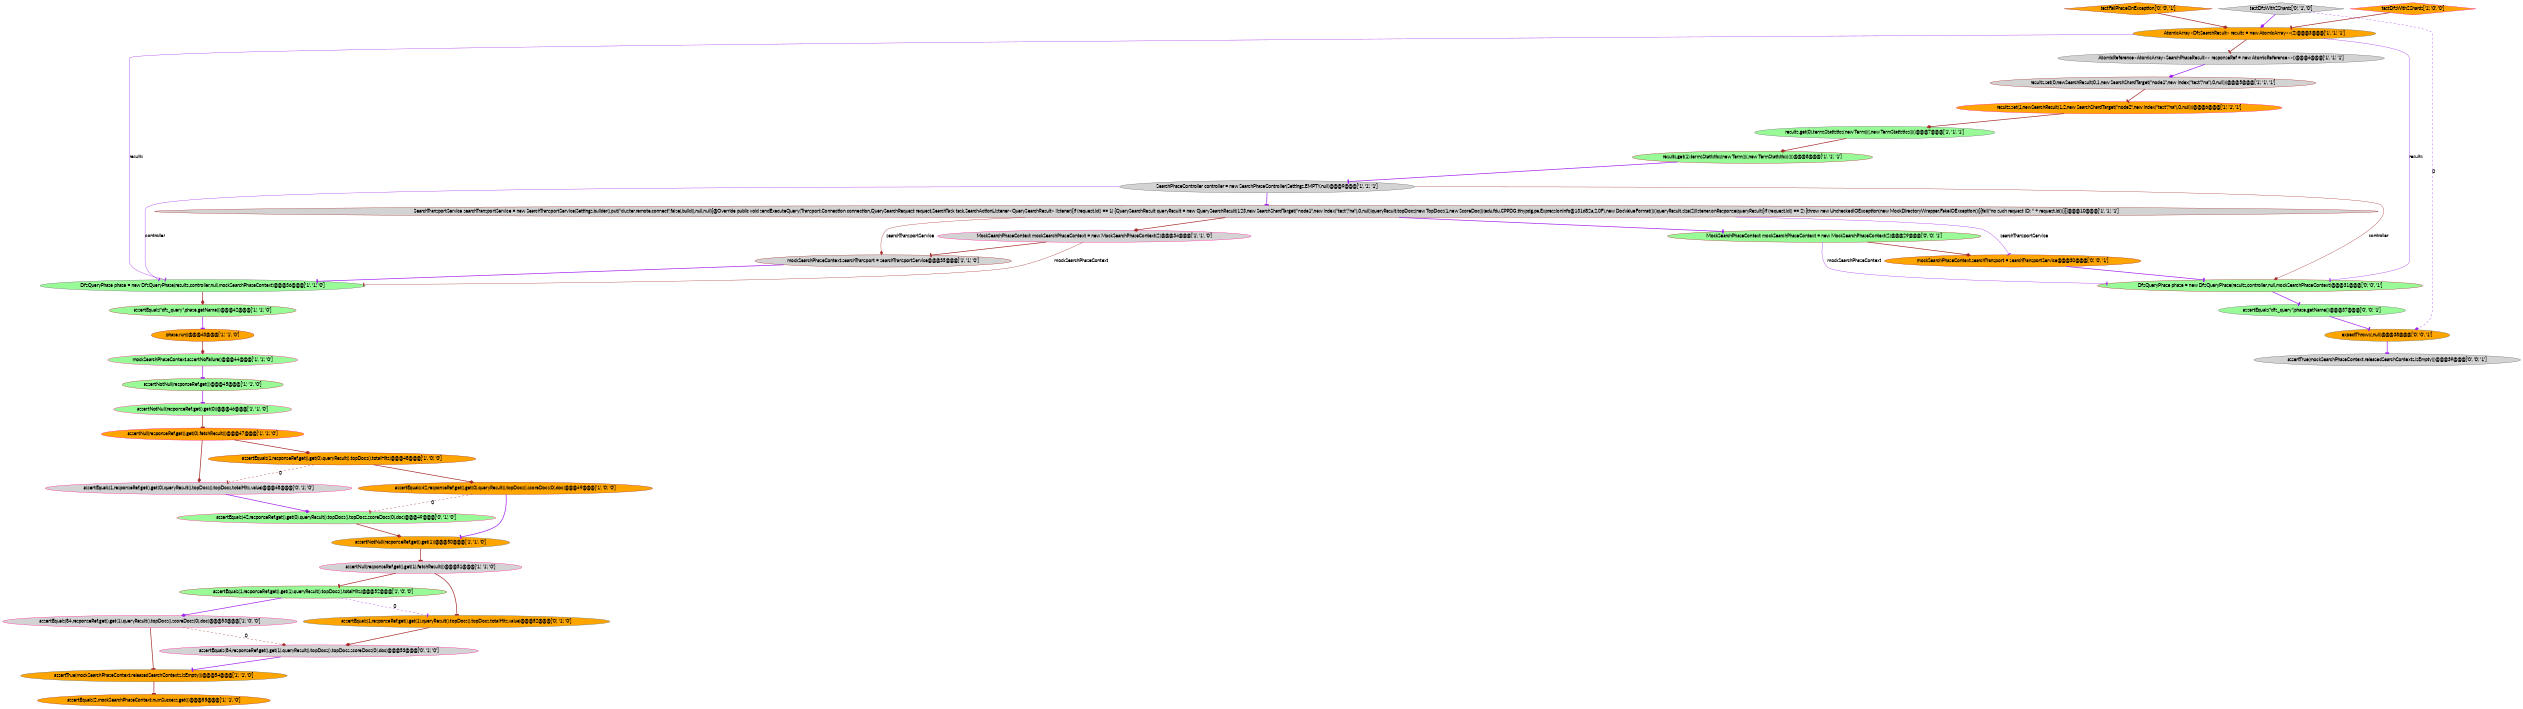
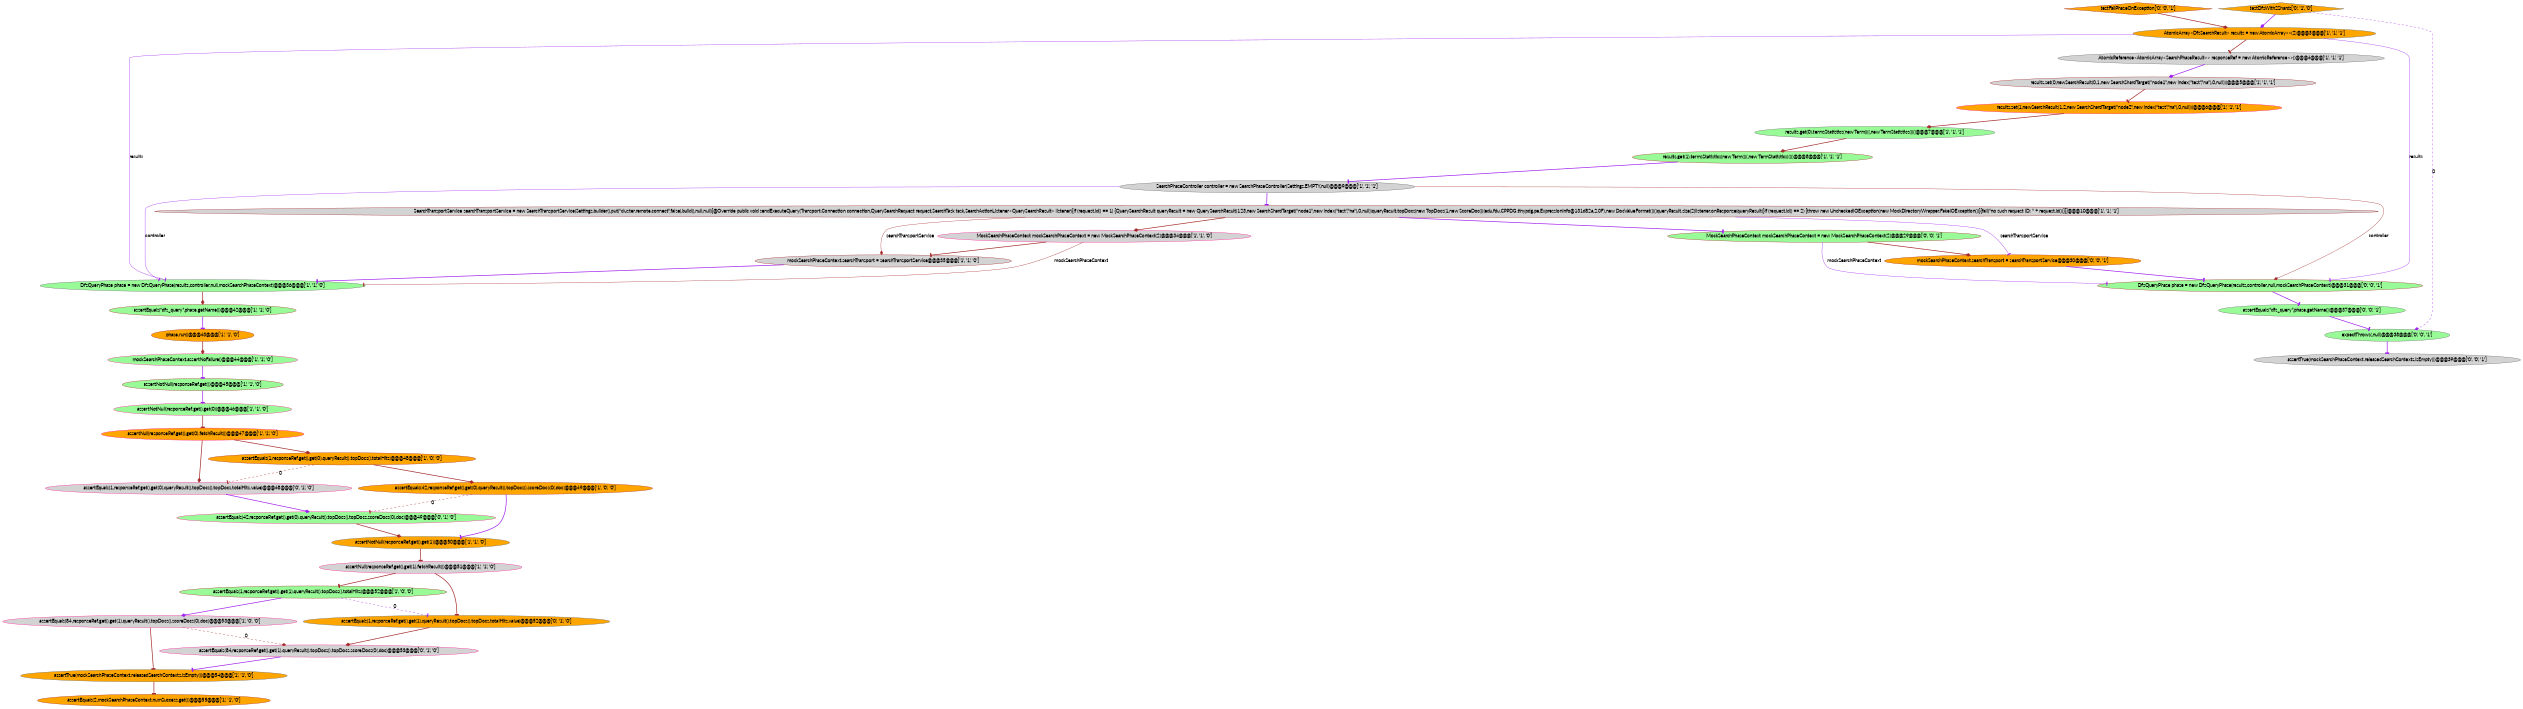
node "testDfsWith2Shards['0', '1', '0']": fillcolor lightgrey -> orange
node "testDfsWith2Shards['1', '0', '0']": removed
node "expectThrows(,null)@@@38@@@['0', '0', '1']": fillcolor orange -> palegreen
